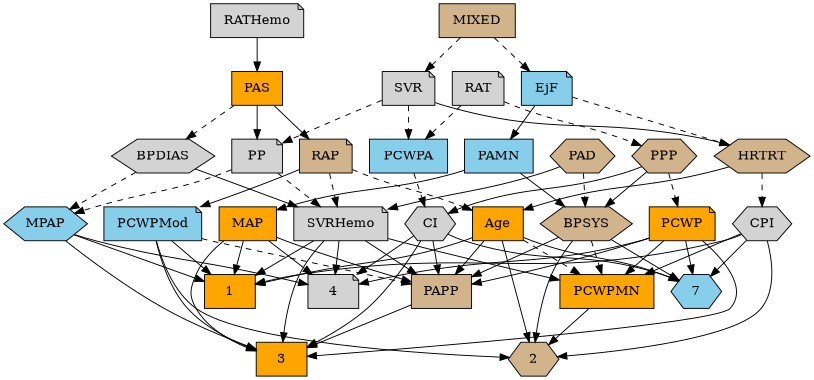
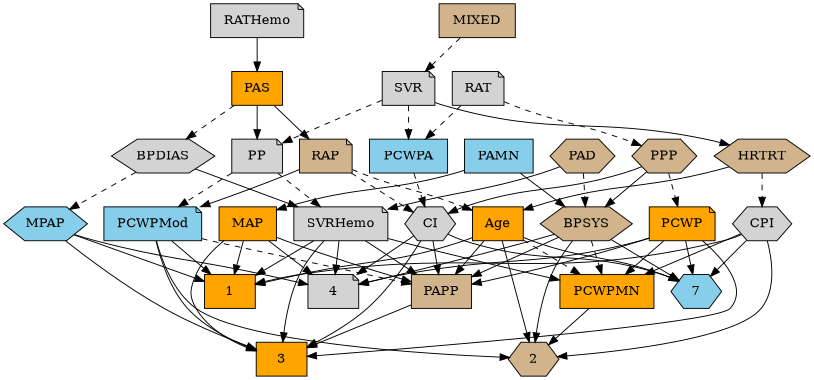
node "EjF": removed
edge "RAP" -> "SVRHemo": now "RAP" -> "CI"
edge "PP" -> "MPAP": now "PP" -> "PCWPMod"
edge "BPSYS" -> "4": added
